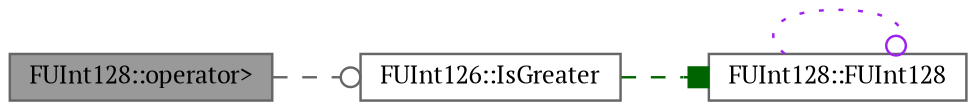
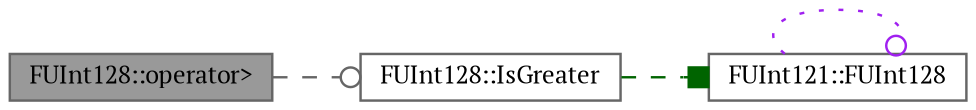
node "FUInt126::IsGreater": label "FUInt126::IsGreater" -> "FUInt128::IsGreater"
node "FUInt128::FUInt128": label "FUInt128::FUInt128" -> "FUInt121::FUInt128"
